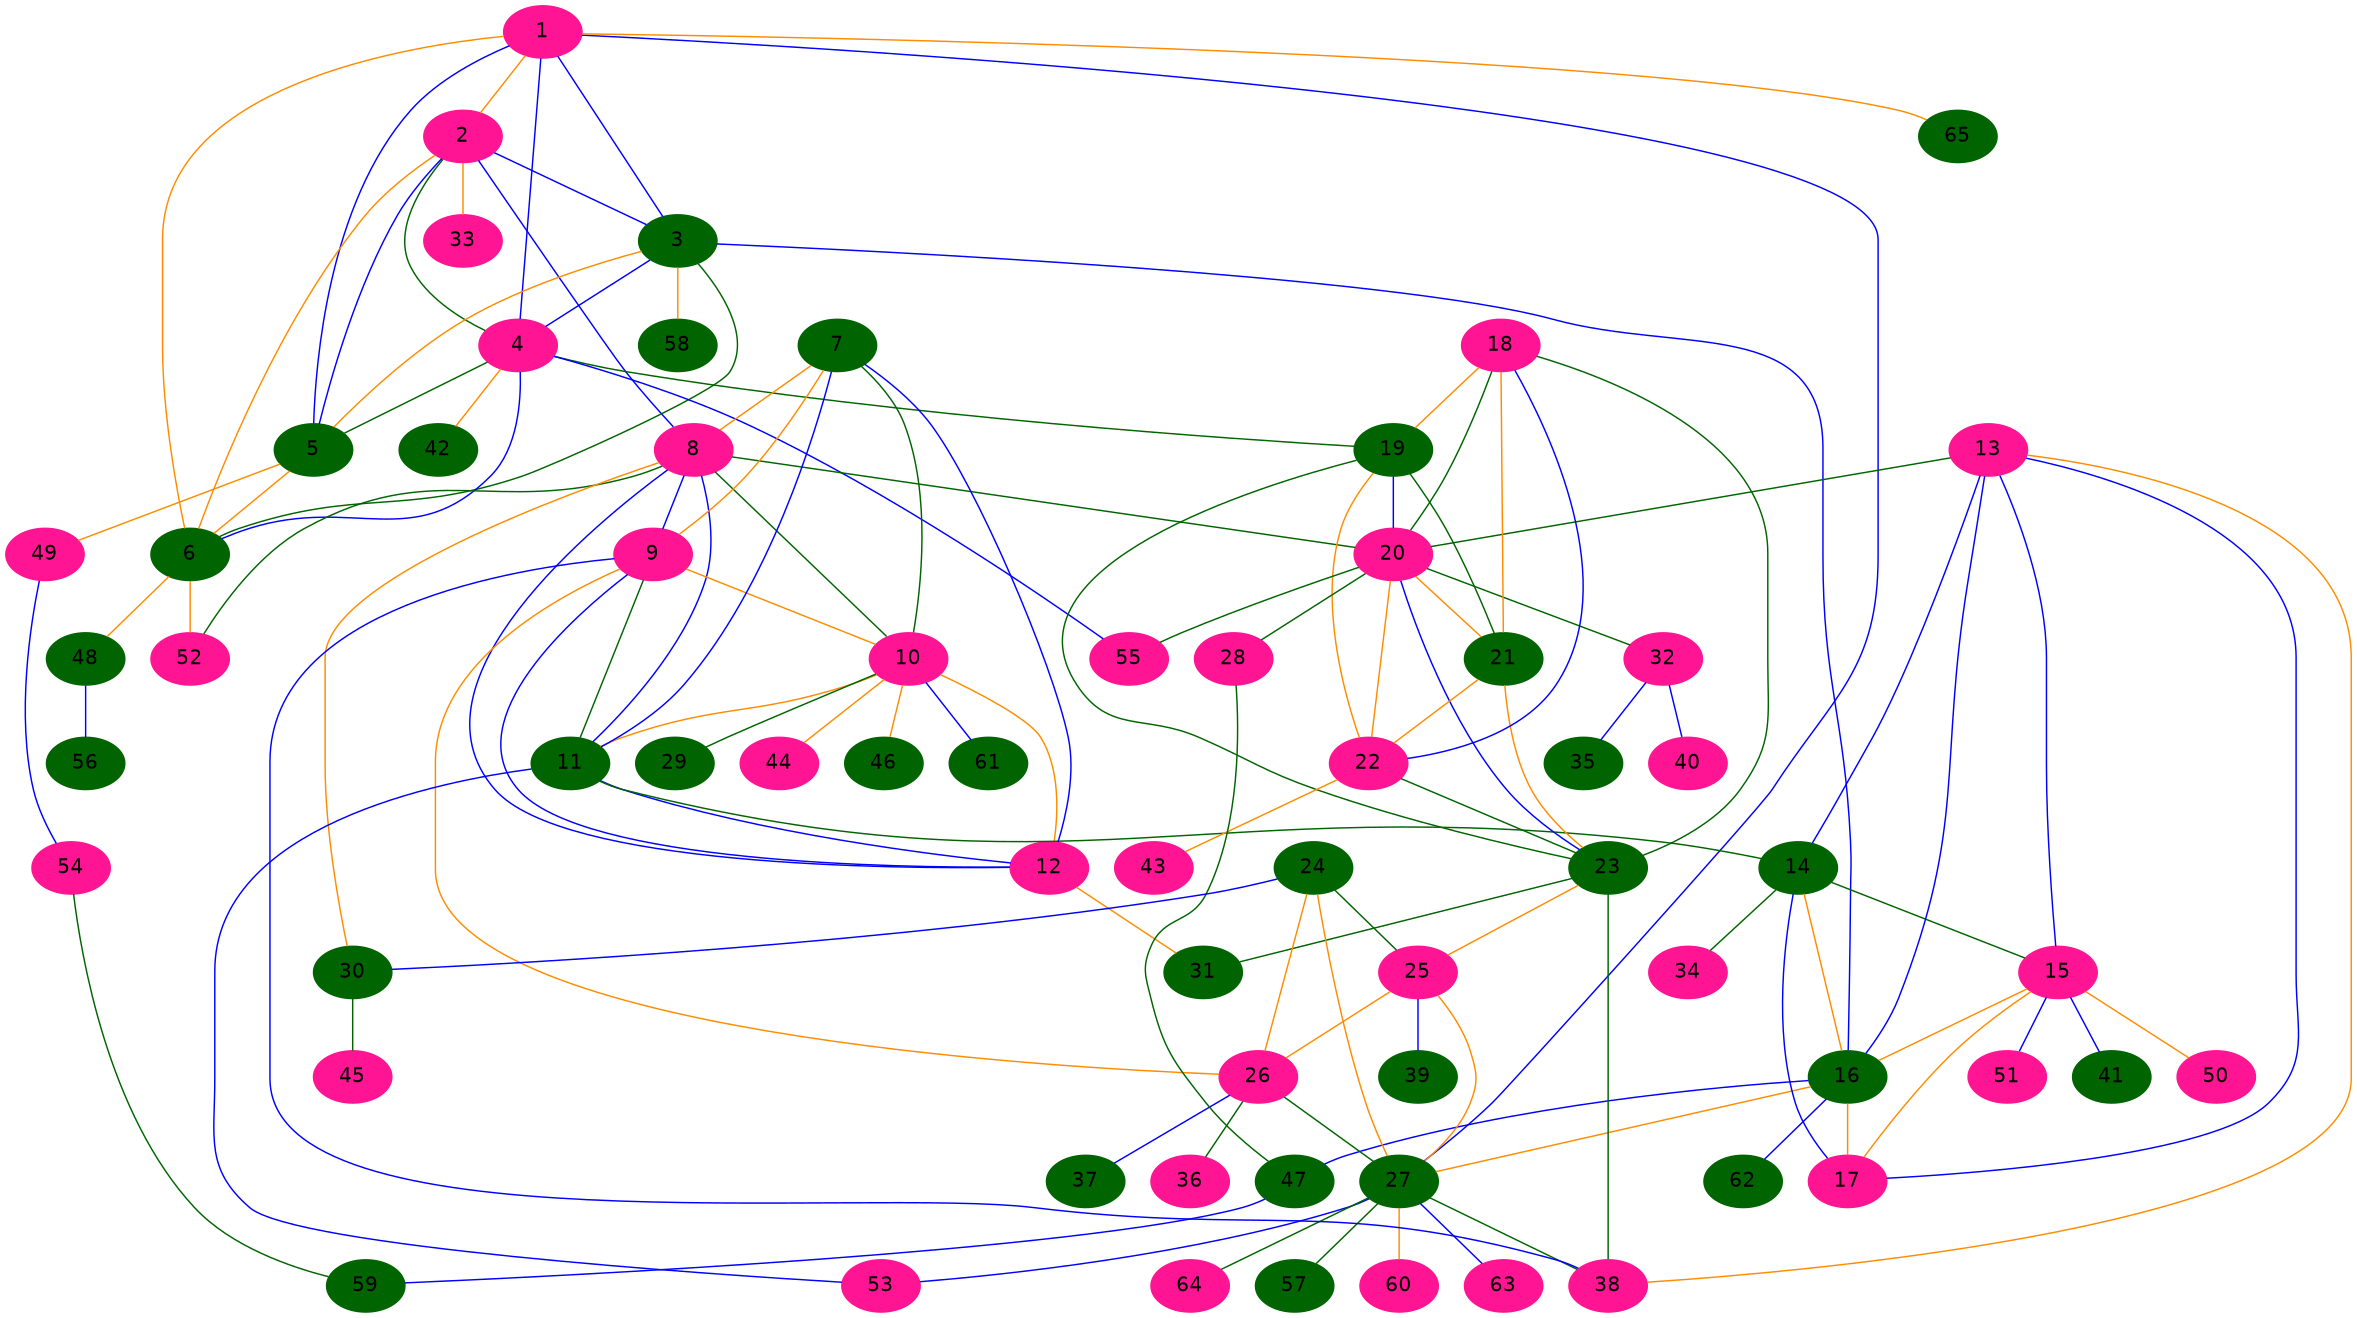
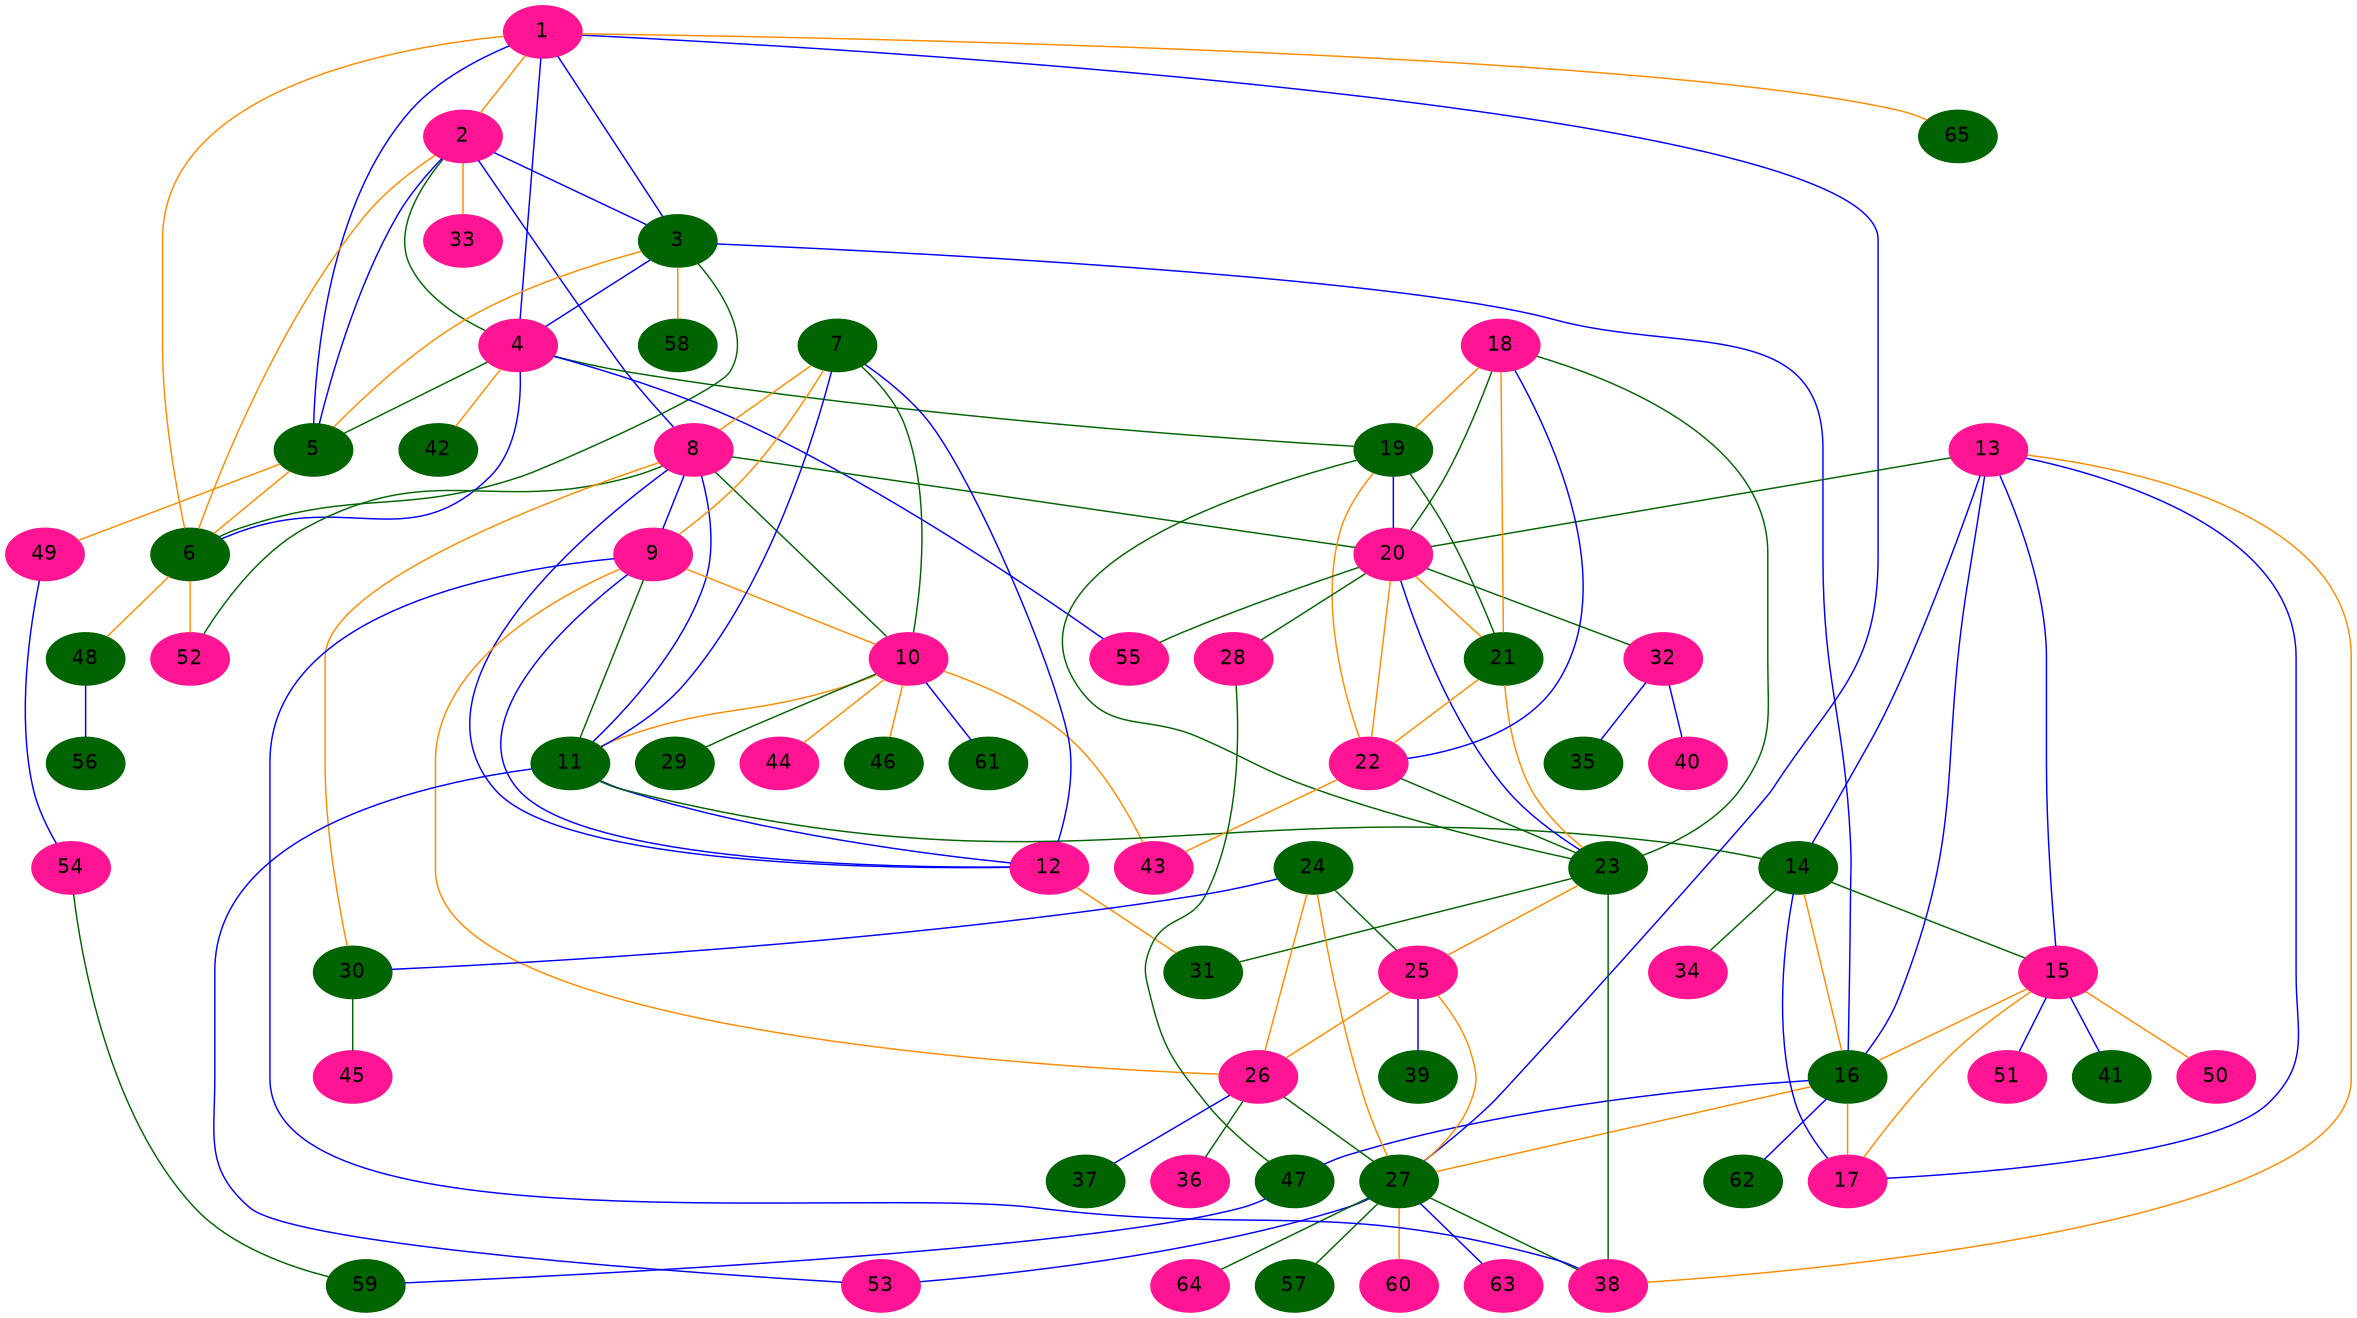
edge "10" -- "12": now "10" -- "43"
